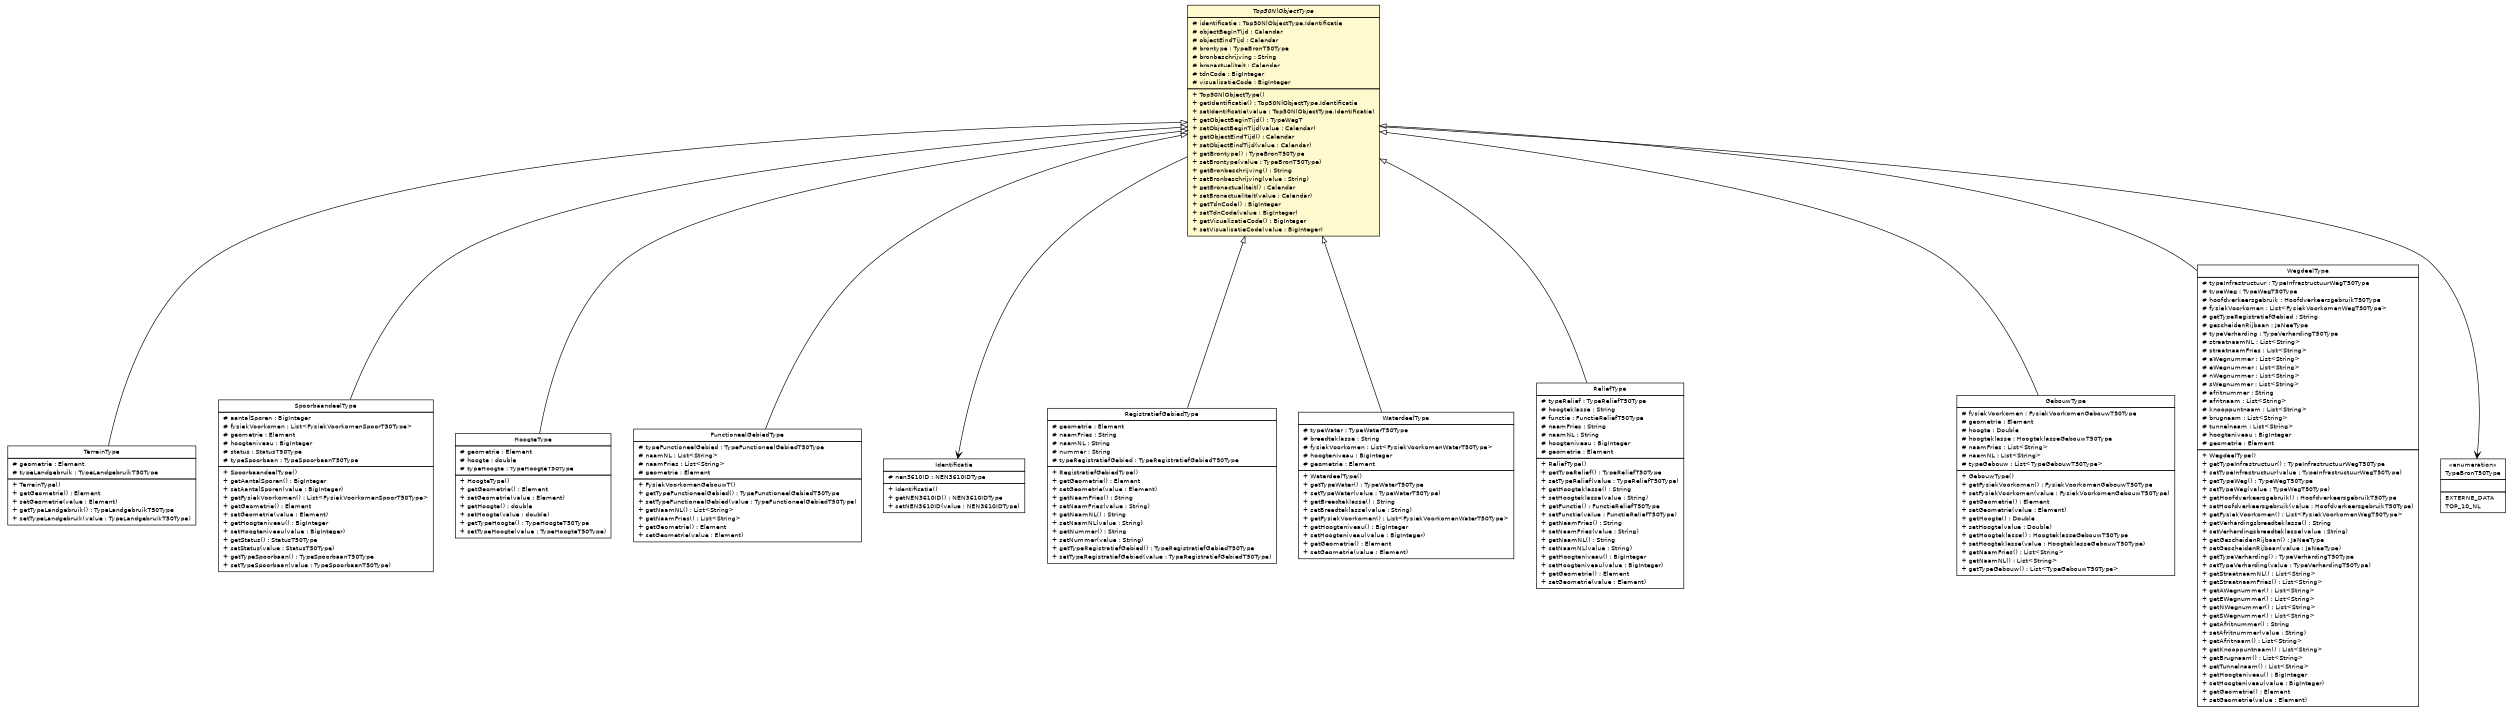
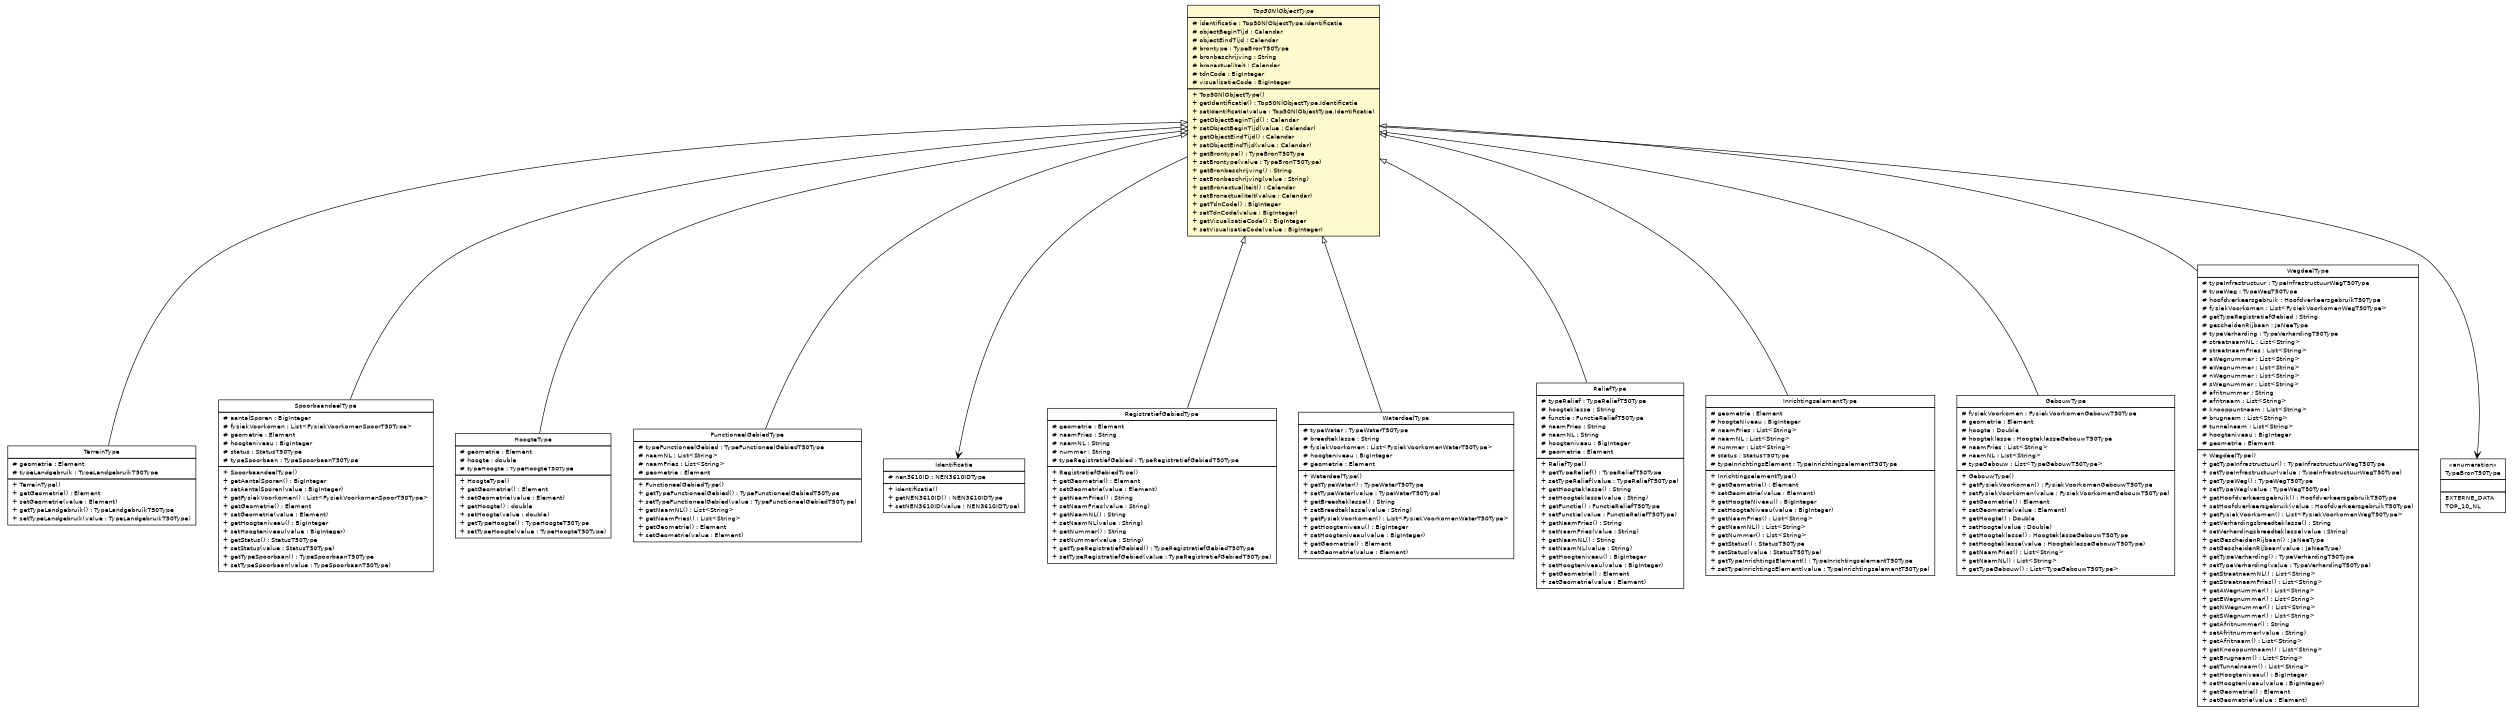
node "Top50NlObjectType": text "+ getObjectBeginTijd() : TypeWegT" -> "+ getObjectBeginTijd() : Calendar"
node "FunctioneelGebiedType": text "+ FysiekVoorkomenGebouwT()" -> "+ FunctioneelGebiedType()"
node "InrichtingselementType": added
